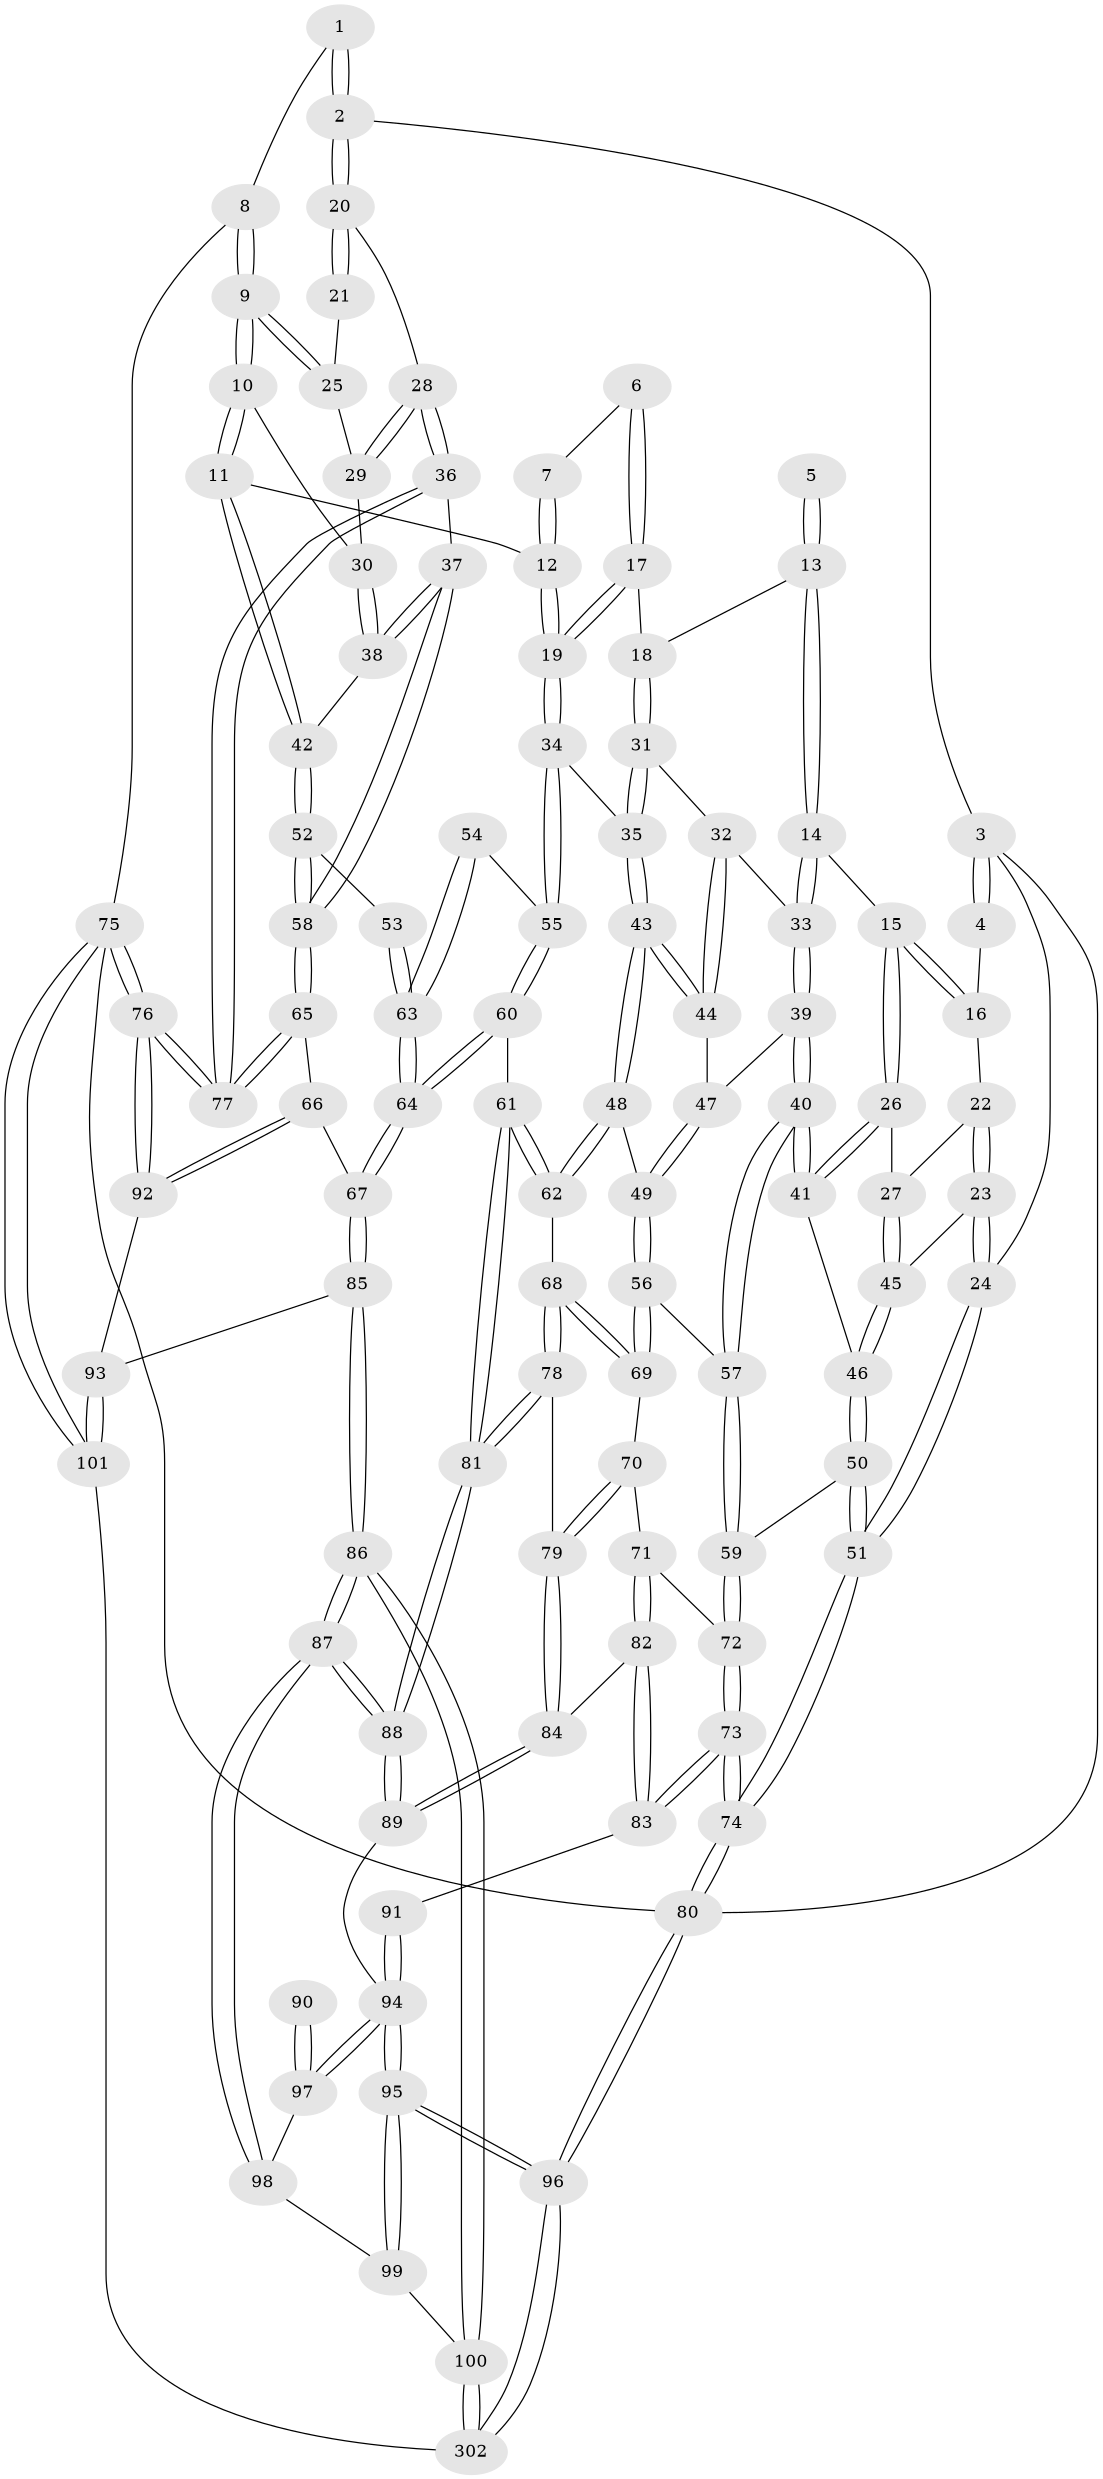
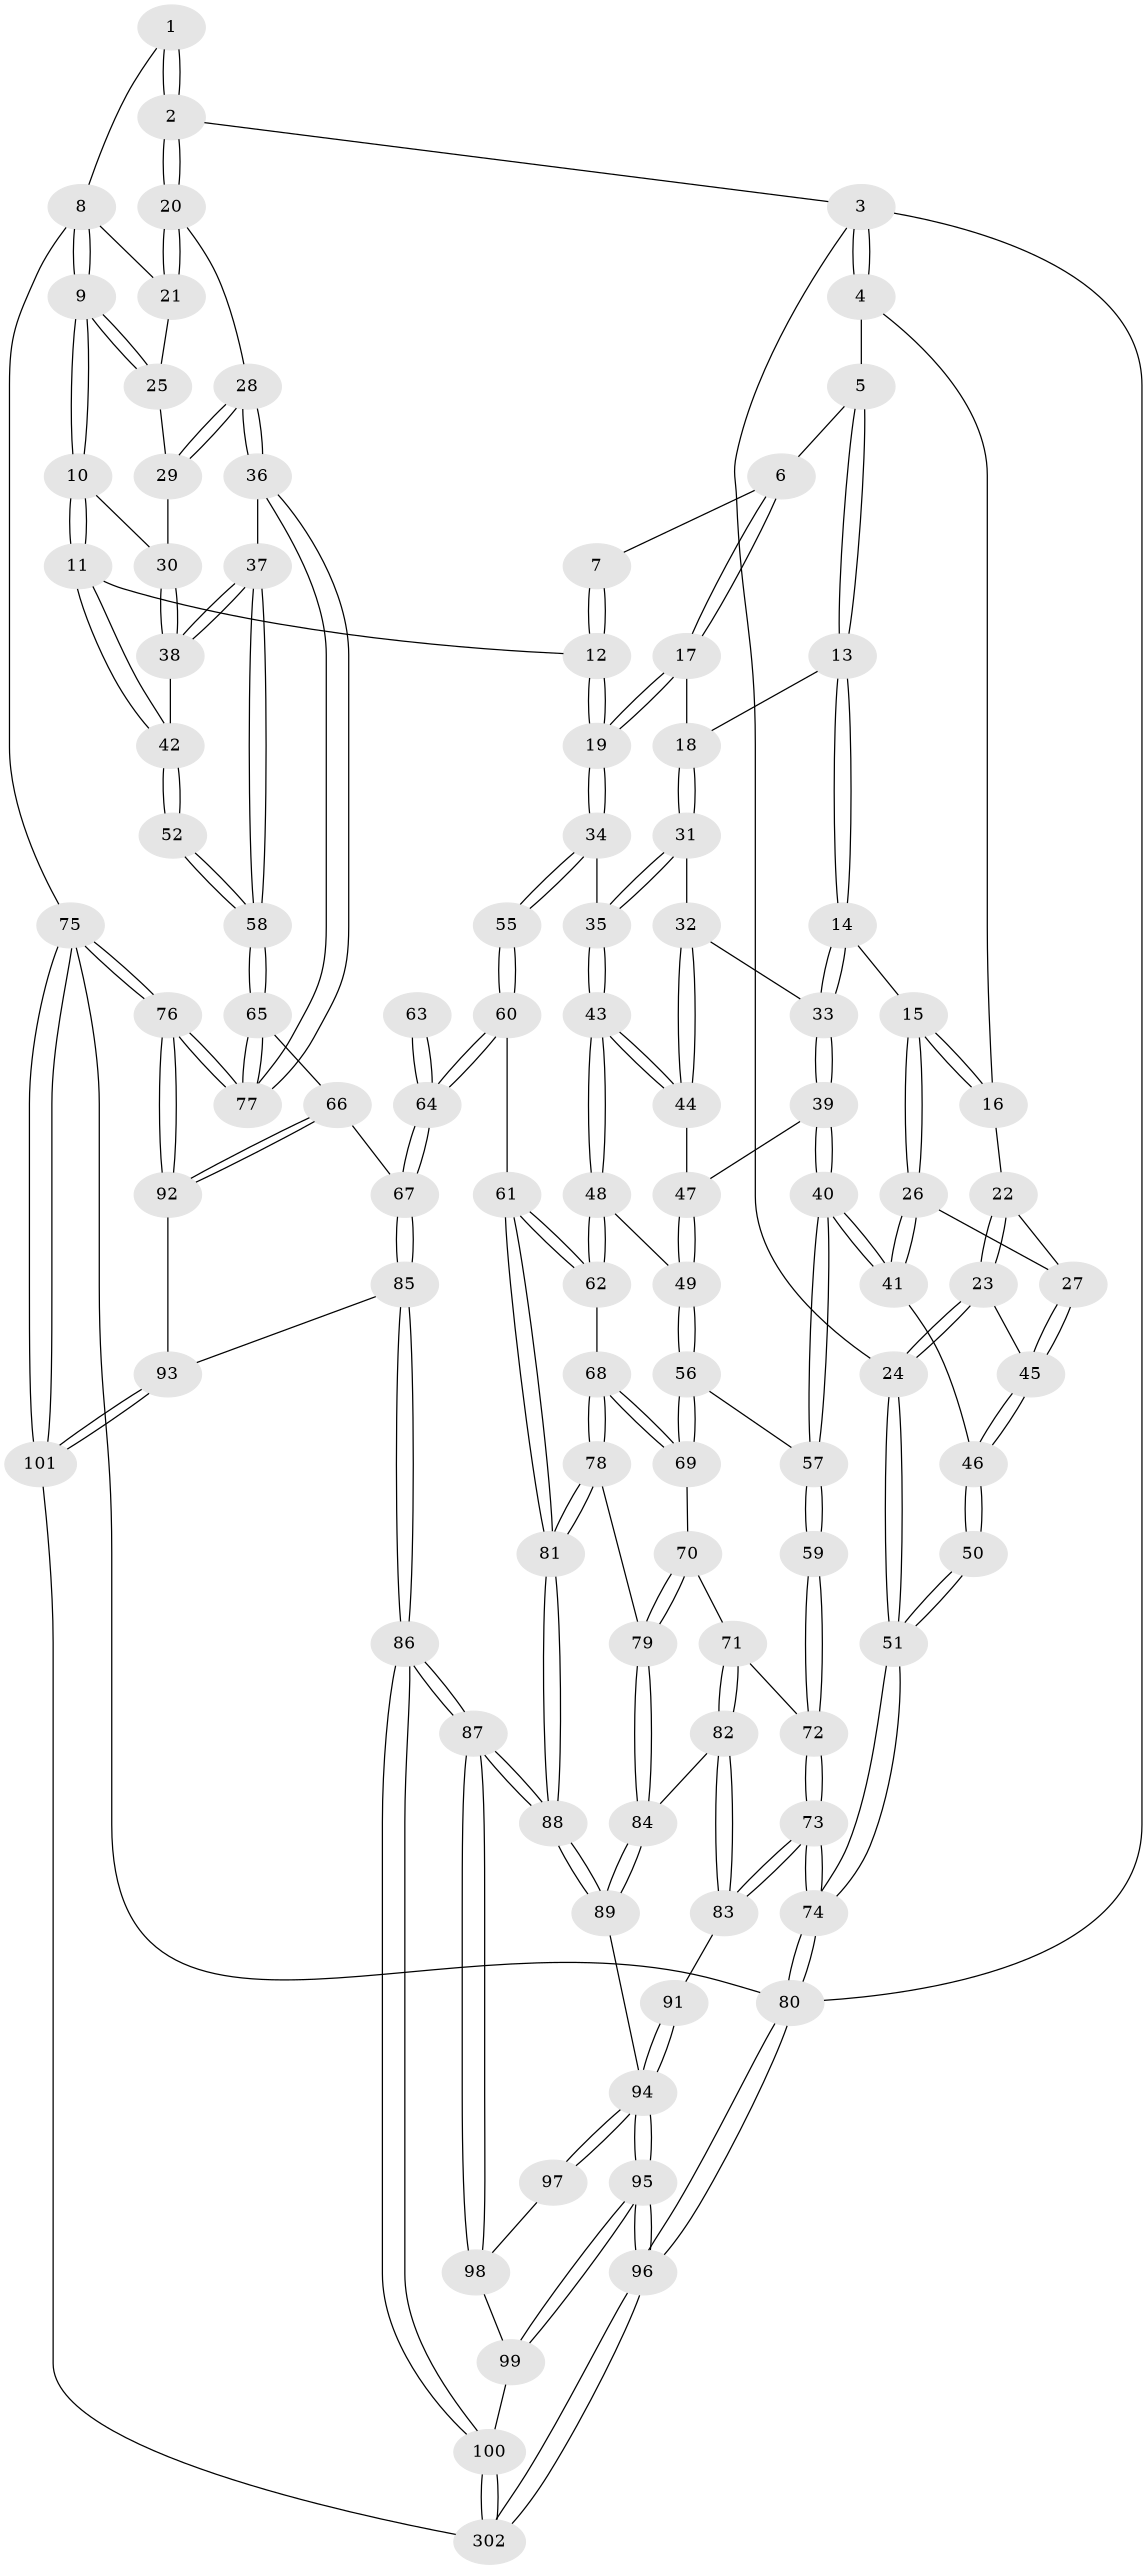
edge "8" -- "21": added
edge "4" -- "5": added
edge "5" -- "6": added
node "54": removed
node "53": removed
edge "50" -- "59": removed
node "90": removed
